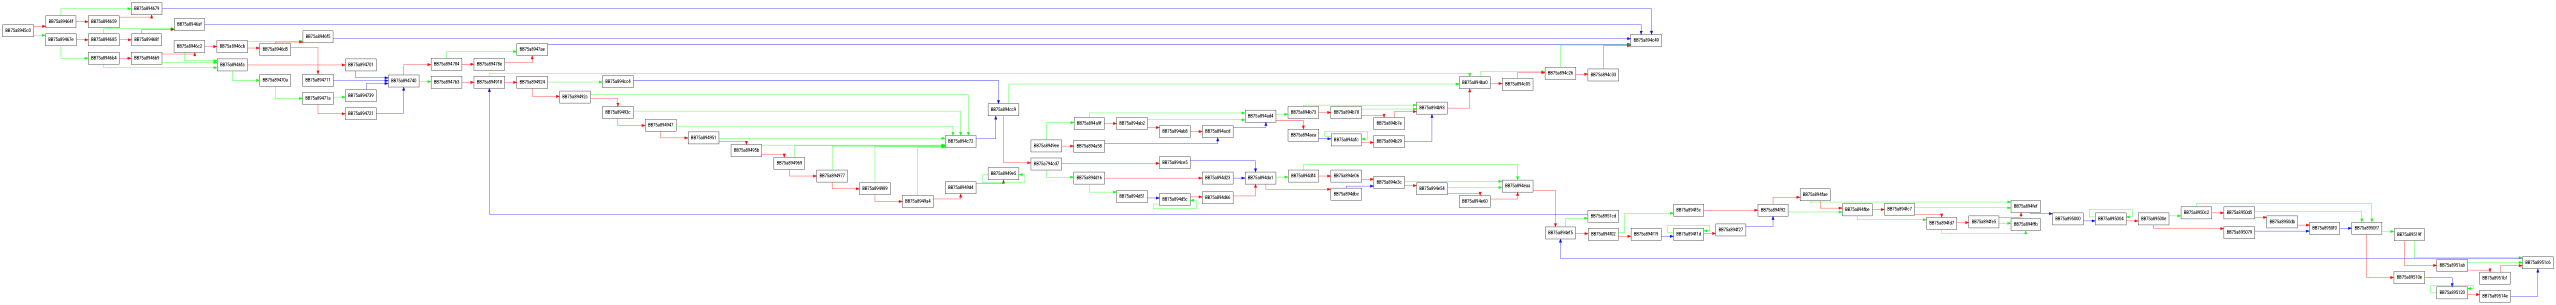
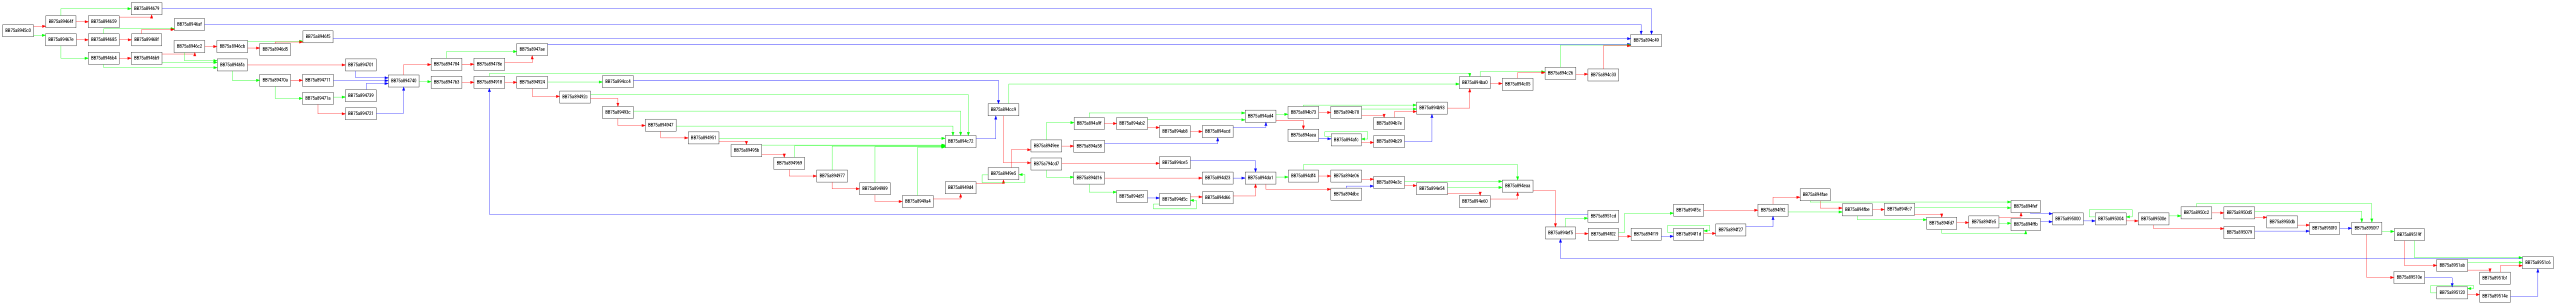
edge "BB75a8946d5" -> "BB75a894711": now "BB75a89470a" -> "BB75a894711"
edge "BB75a8949e5" -> "BB75a8949ee": added
edge "BB75a894ffb" -> "BB75a895000": added
